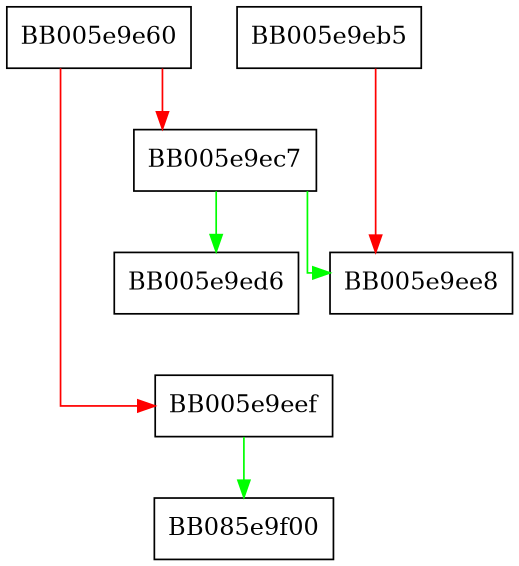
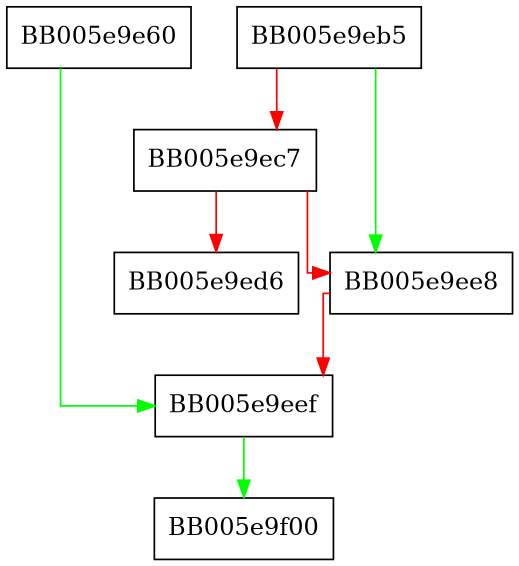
edge "BB005e9e60" -> "BB005e9ec7": now "BB005e9eb5" -> "BB005e9ec7"
edge "BB005e9eb5" -> "BB005e9ee8": color red -> green
edge "BB005e9ec7" -> "BB005e9ed6": color green -> red
edge "BB005e9ec7" -> "BB005e9ee8": color green -> red
edge "BB005e9e60" -> "BB005e9eef": color red -> green
edge "BB005e9ee8" -> "BB005e9eef": added
node "BB085e9f00": label "BB085e9f00" -> "BB005e9f00"
